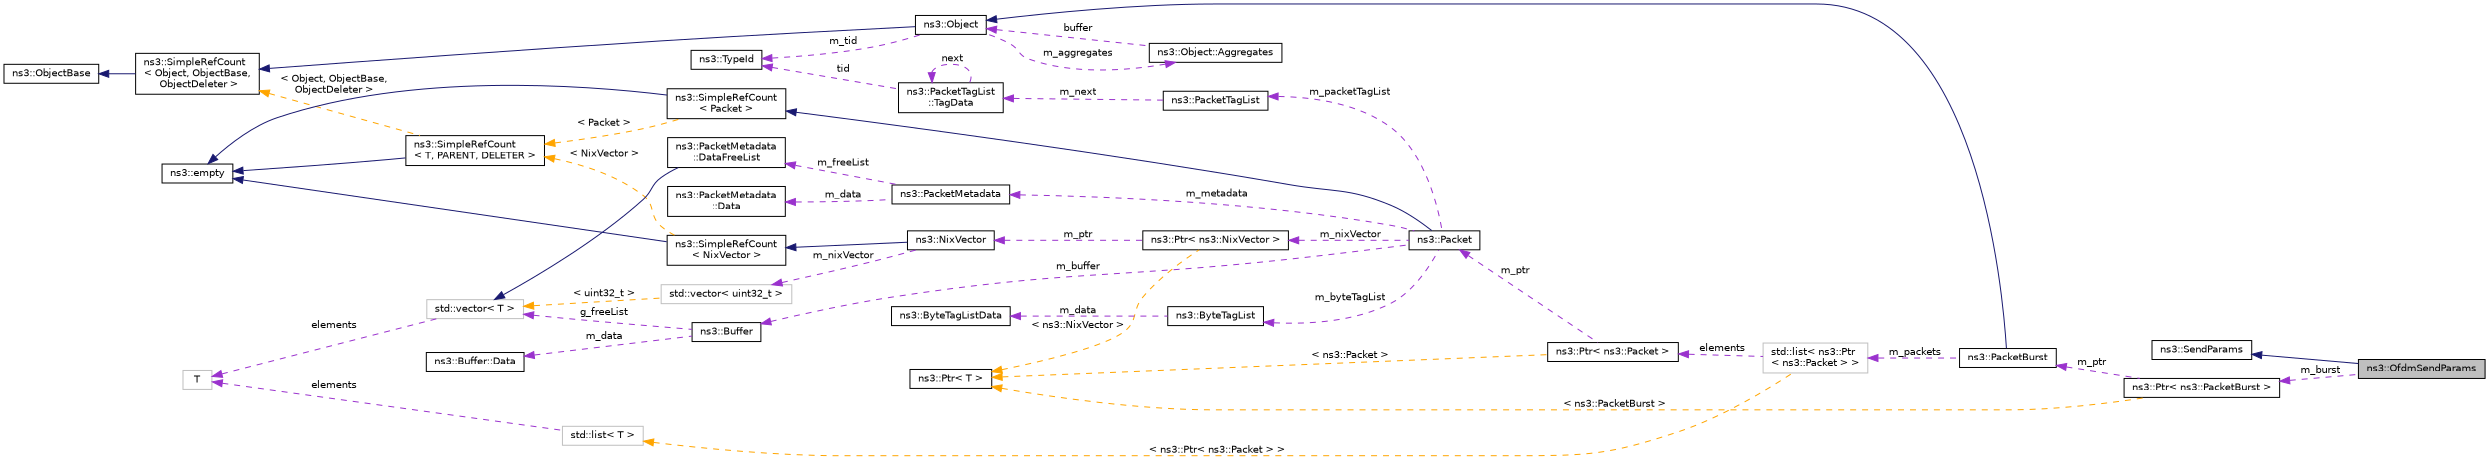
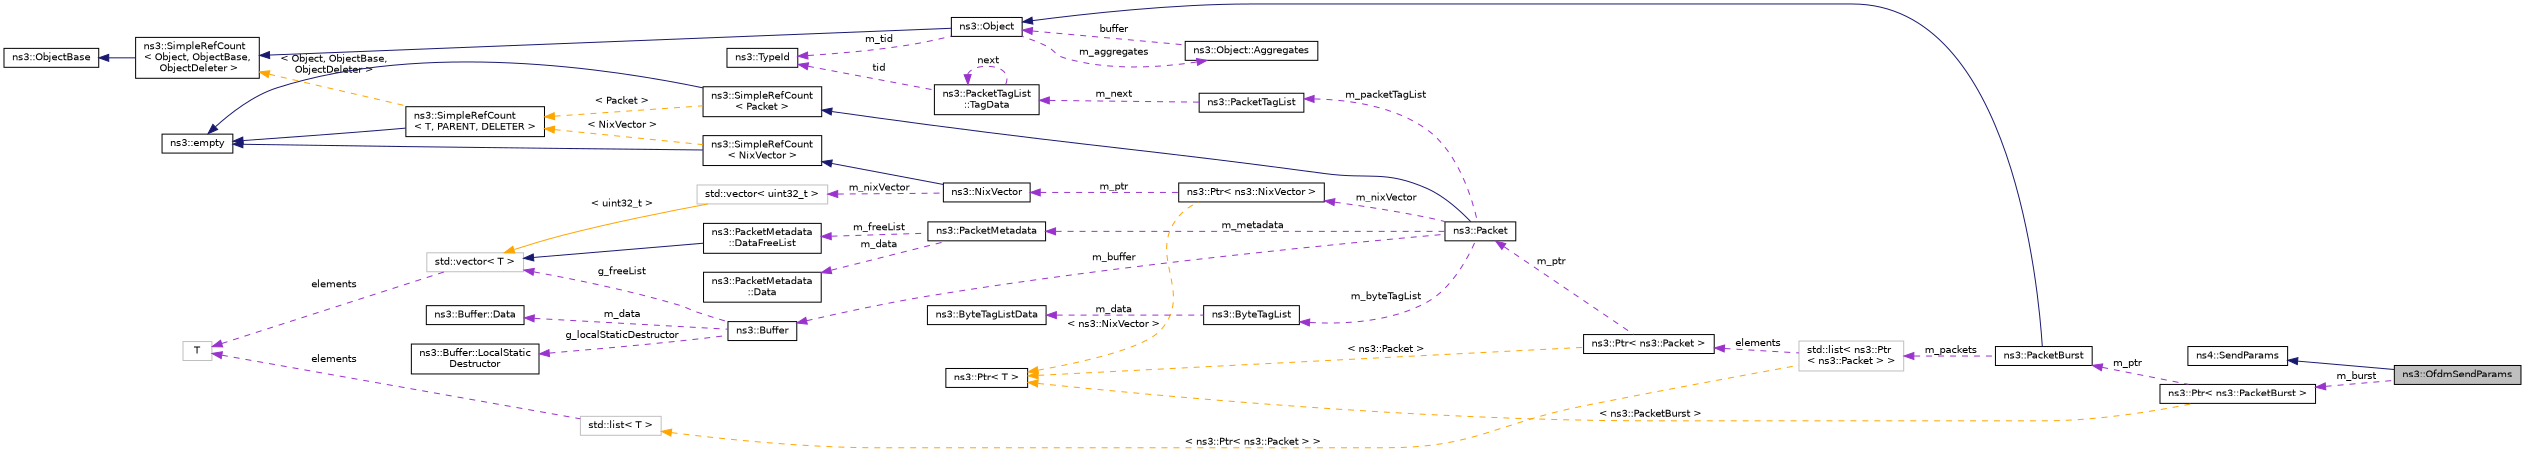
edge "std::vector< uint32_t >" -> "std::vector< T >": style dashed -> solid
node "ns3::SendParams": label "ns3::SendParams" -> "ns4::SendParams"
node "ns3::Buffer::LocalStatic Destructor": added
